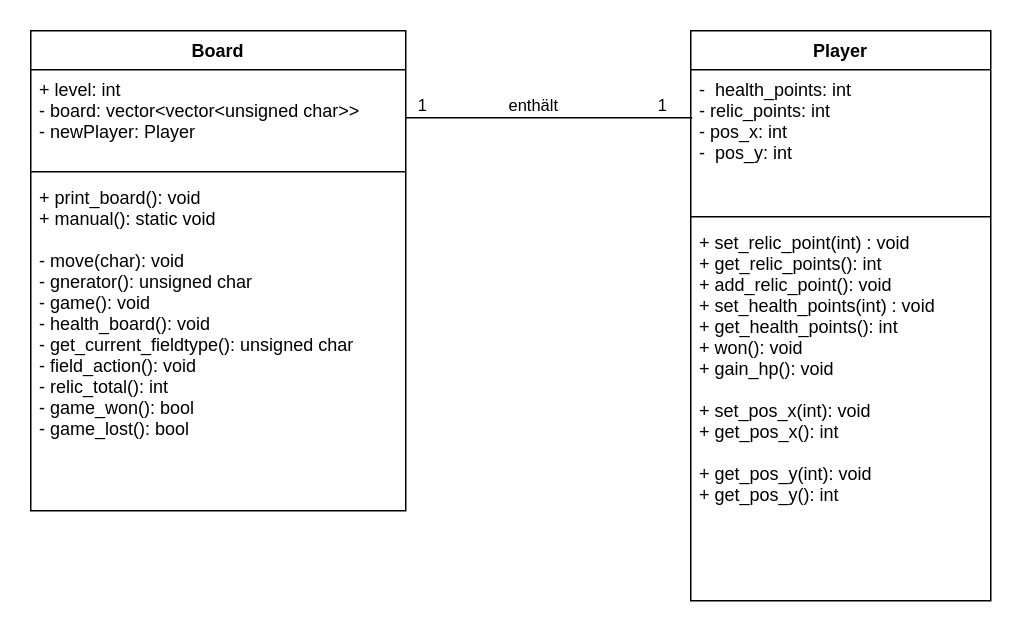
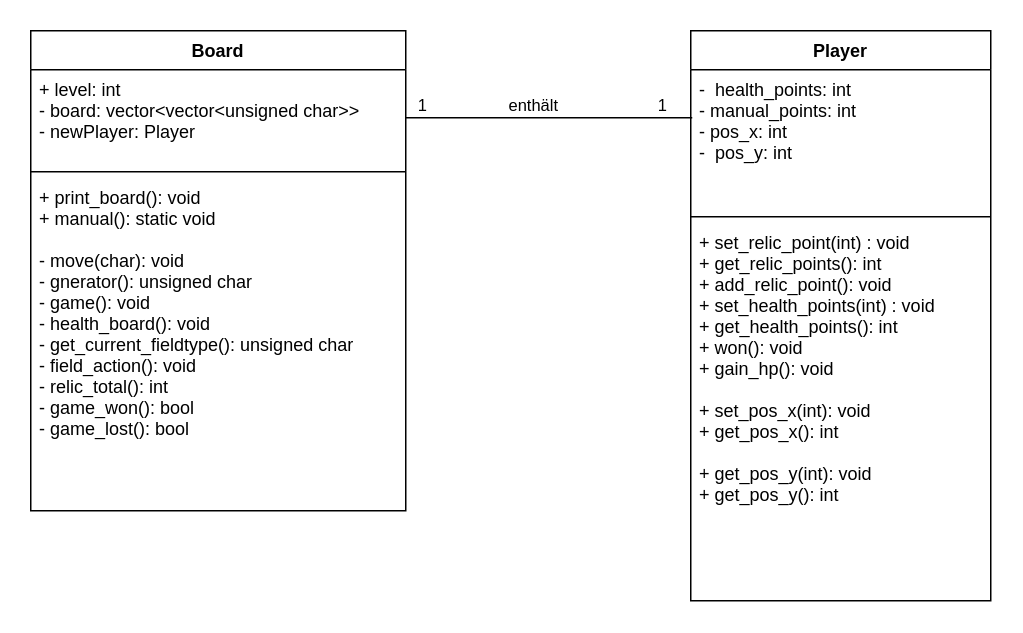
node "- health_points: int - relic_points: int - pos_x: int - pos_y: int": label "- health_points: int - relic_points: int - pos_x: int - pos_y: int" -> "- health_points: int - manual_points: int - pos_x: int - pos_y: int"
